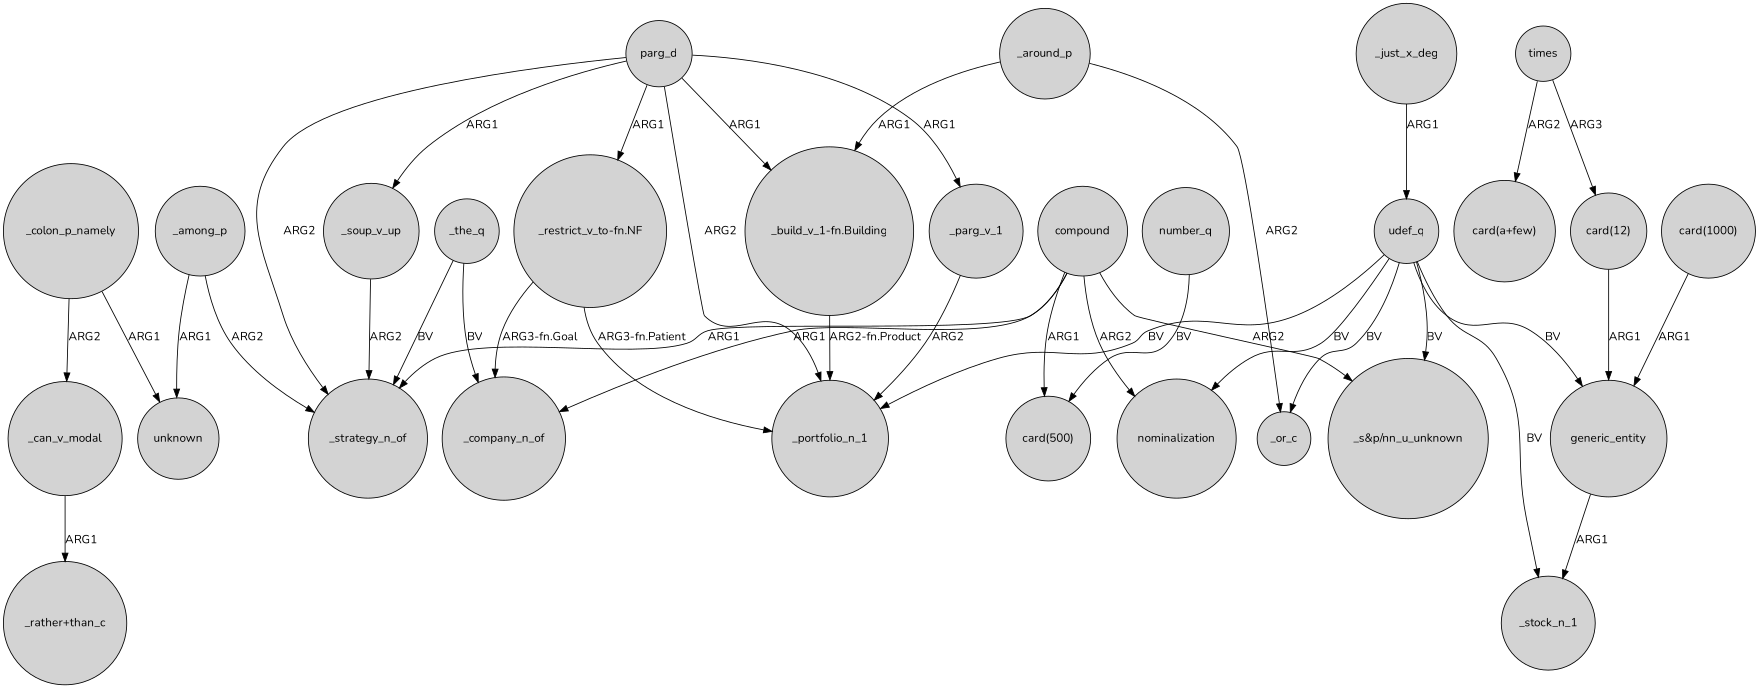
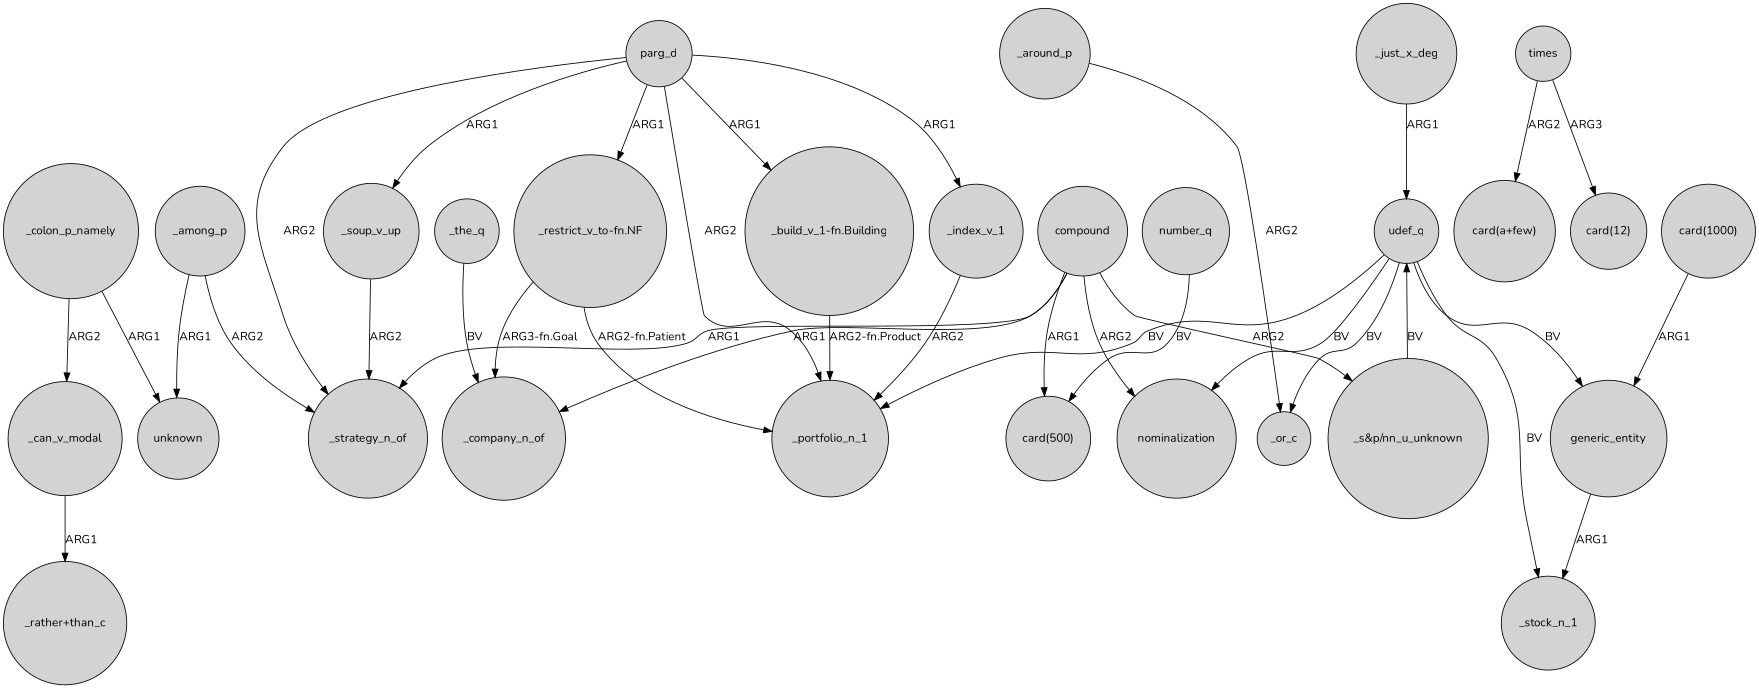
edge "_around_p" -> "_build_v_1-fn.Building": removed, label "ARG1"
node "_parg_v_1": label "_parg_v_1" -> "_index_v_1"
edge "udef_q" -> "_s&p/nn_u_unknown": reversed
edge "_the_q" -> "_strategy_n_of": removed, label "BV"
edge "card(12)" -> "generic_entity": removed, label "ARG1"
edge "_restrict_v_to-fn.NF" -> "_portfolio_n_1": label "ARG3-fn.Patient" -> "ARG2-fn.Patient"
